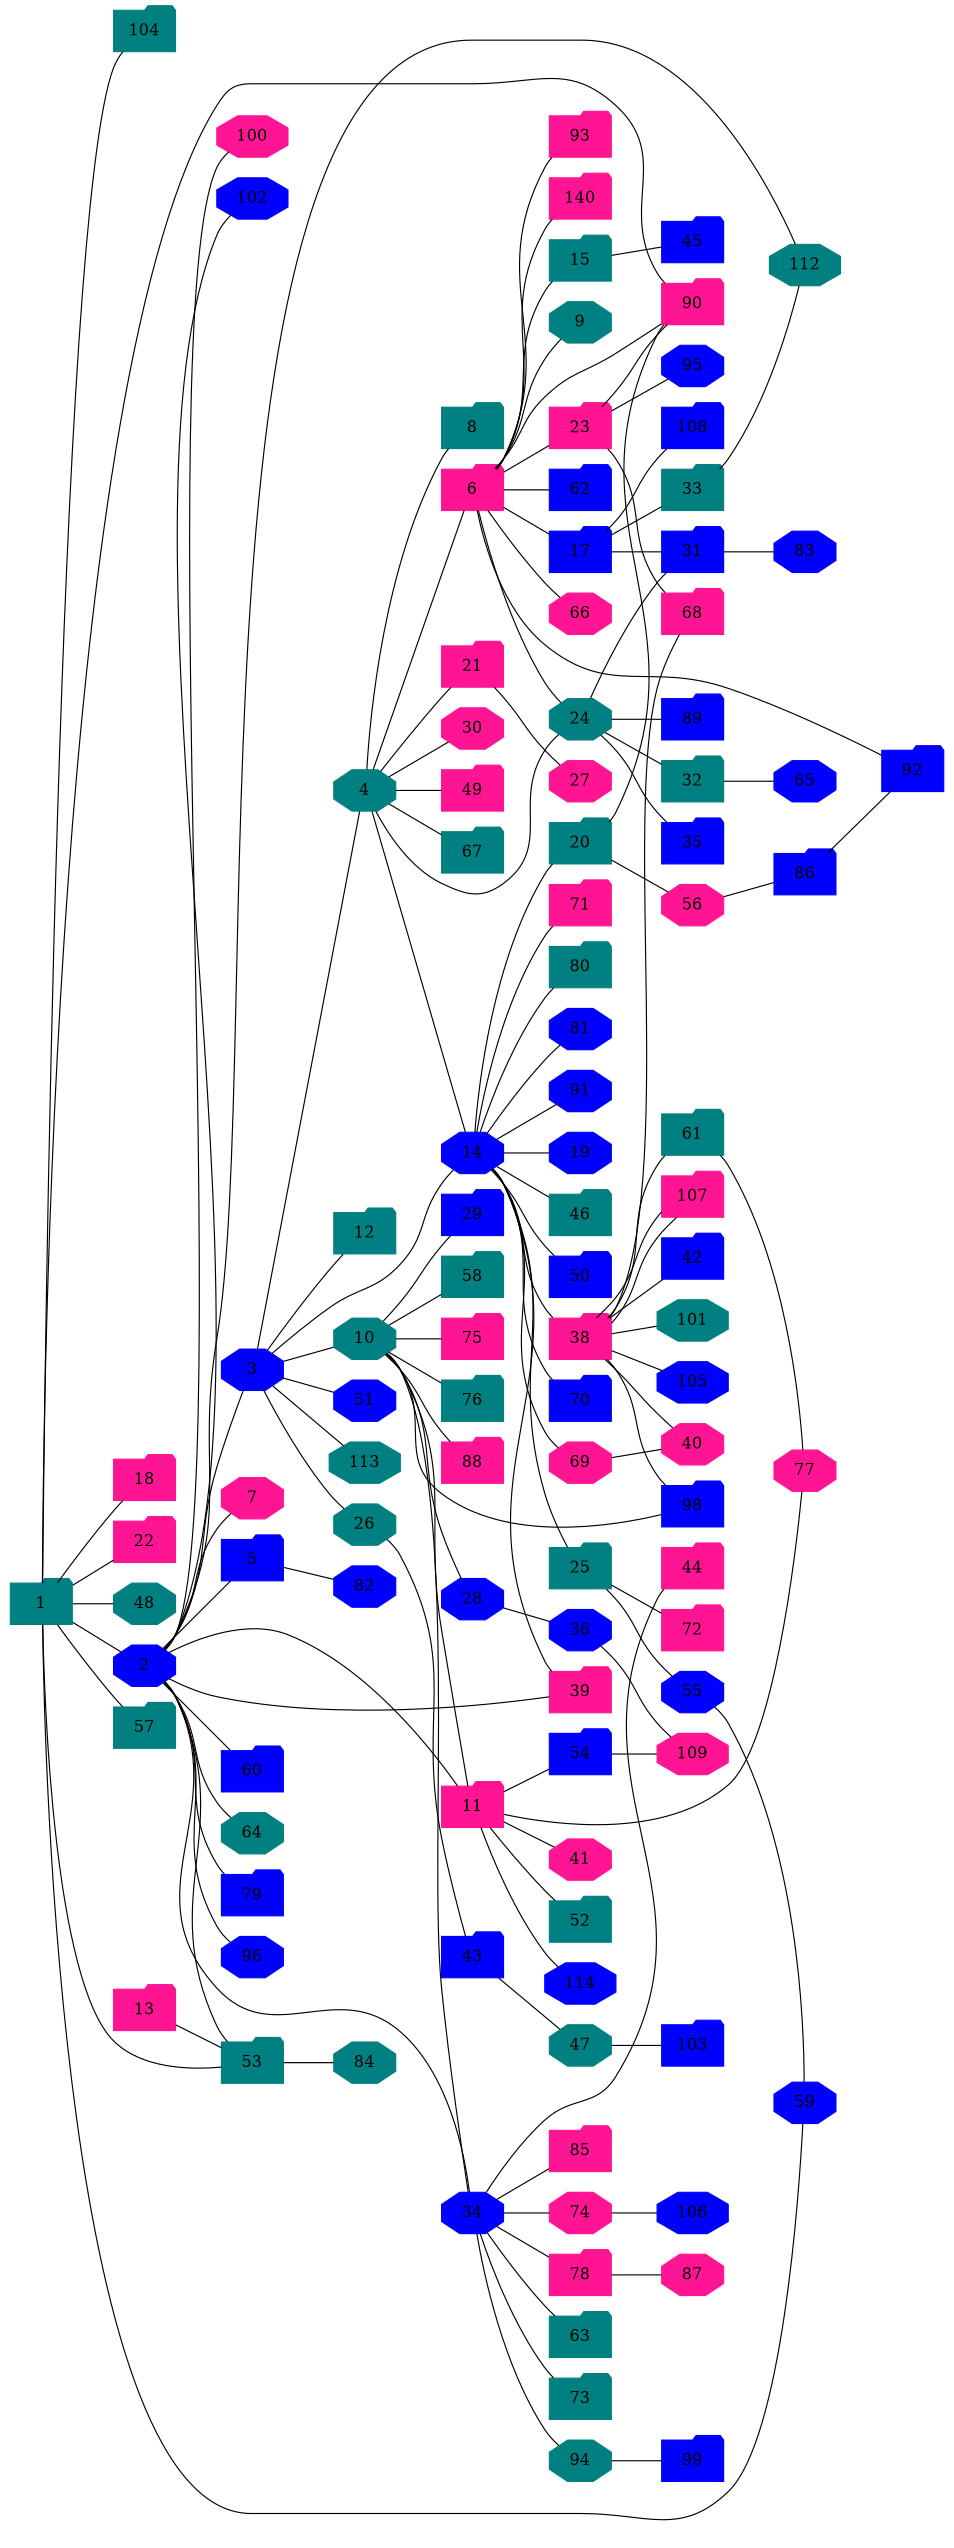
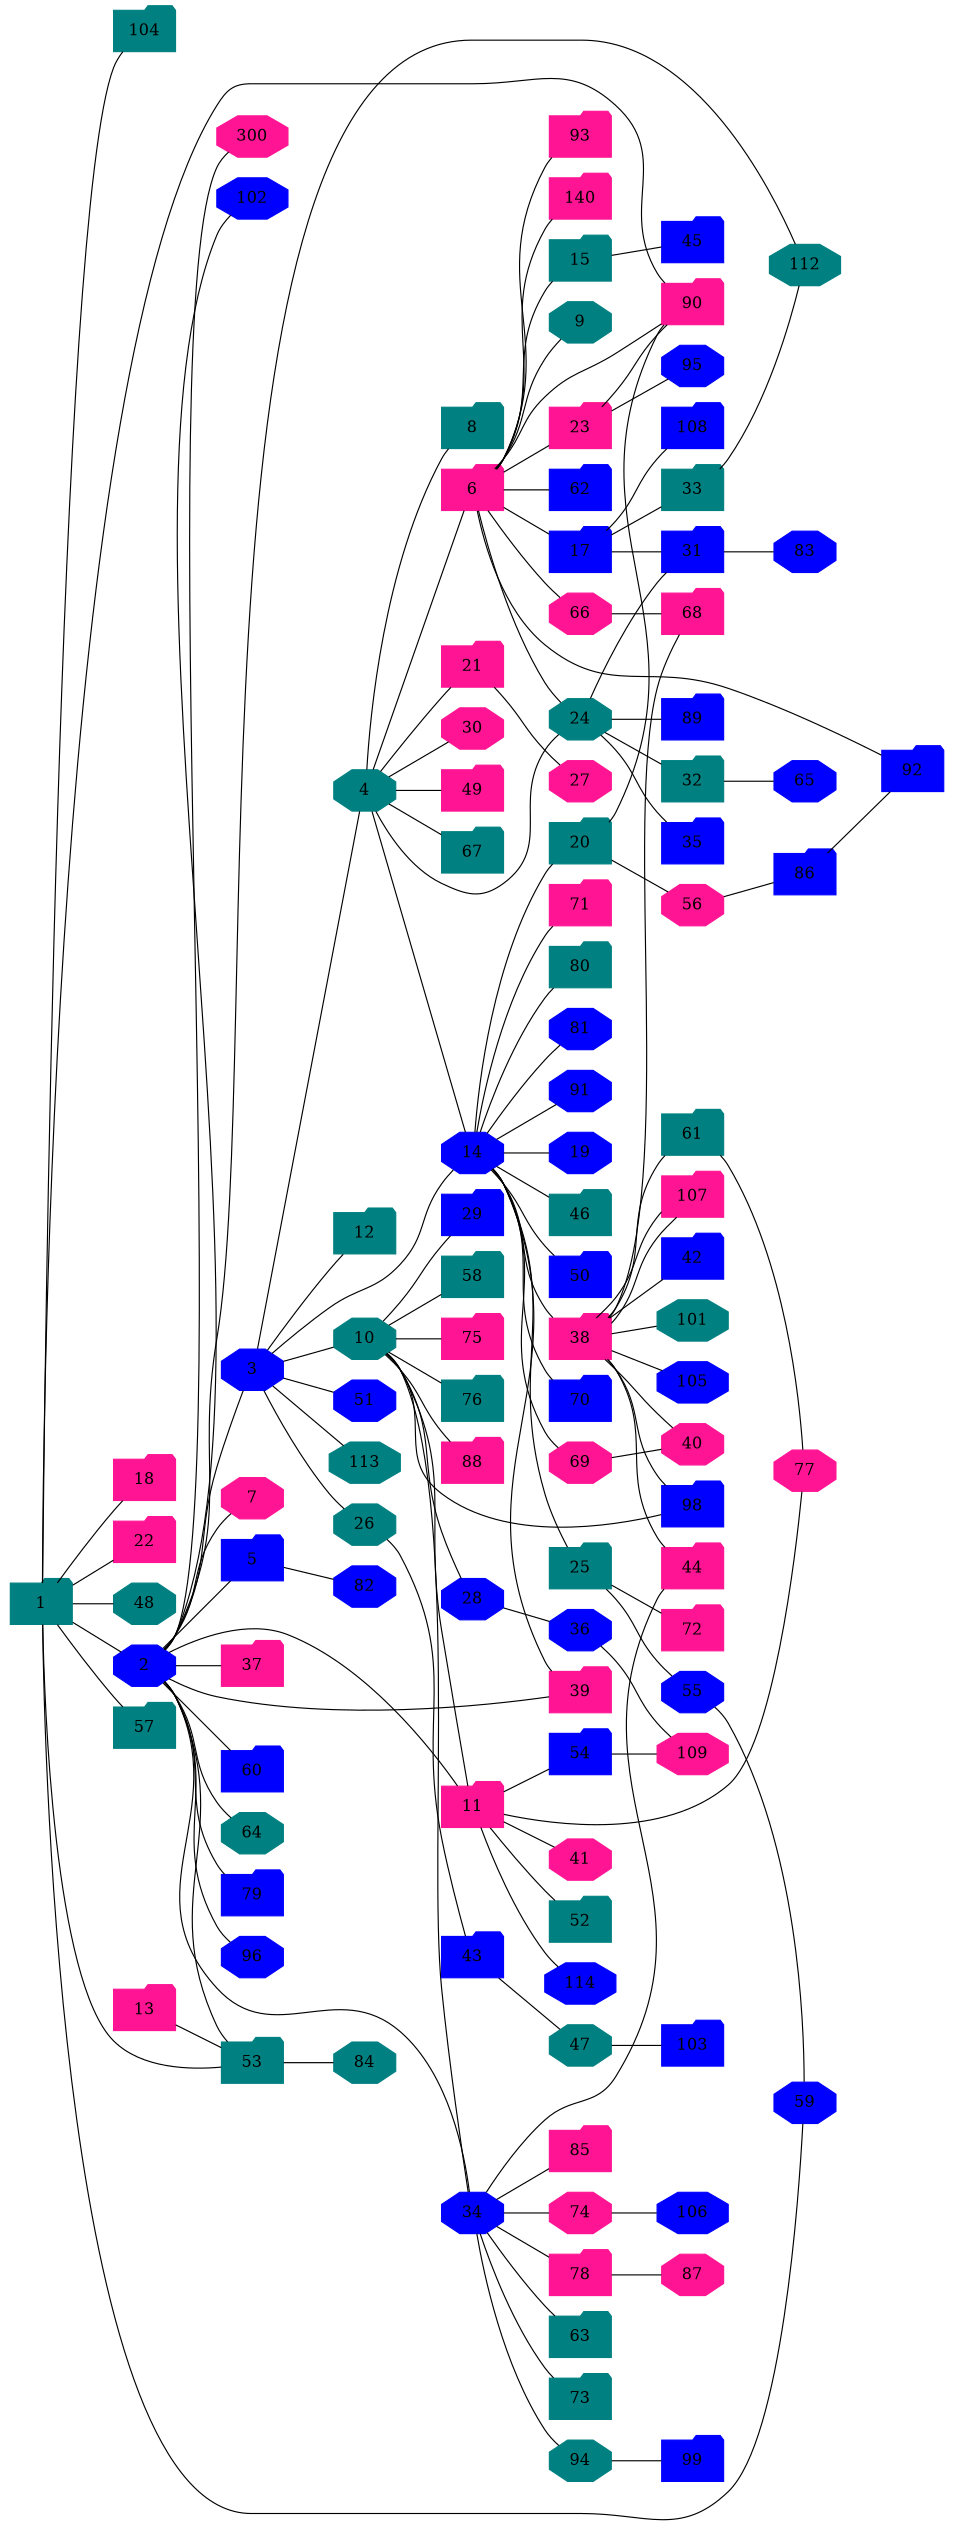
node "100": label "100" -> "300"
edge "23" -- "68": now "66" -- "68"
edge "38" -- "44": added
node "37": added
